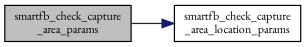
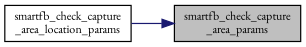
edge "smartfb_check_capture _area_params" -> "smartfb_check_capture _area_location_params": reversed
